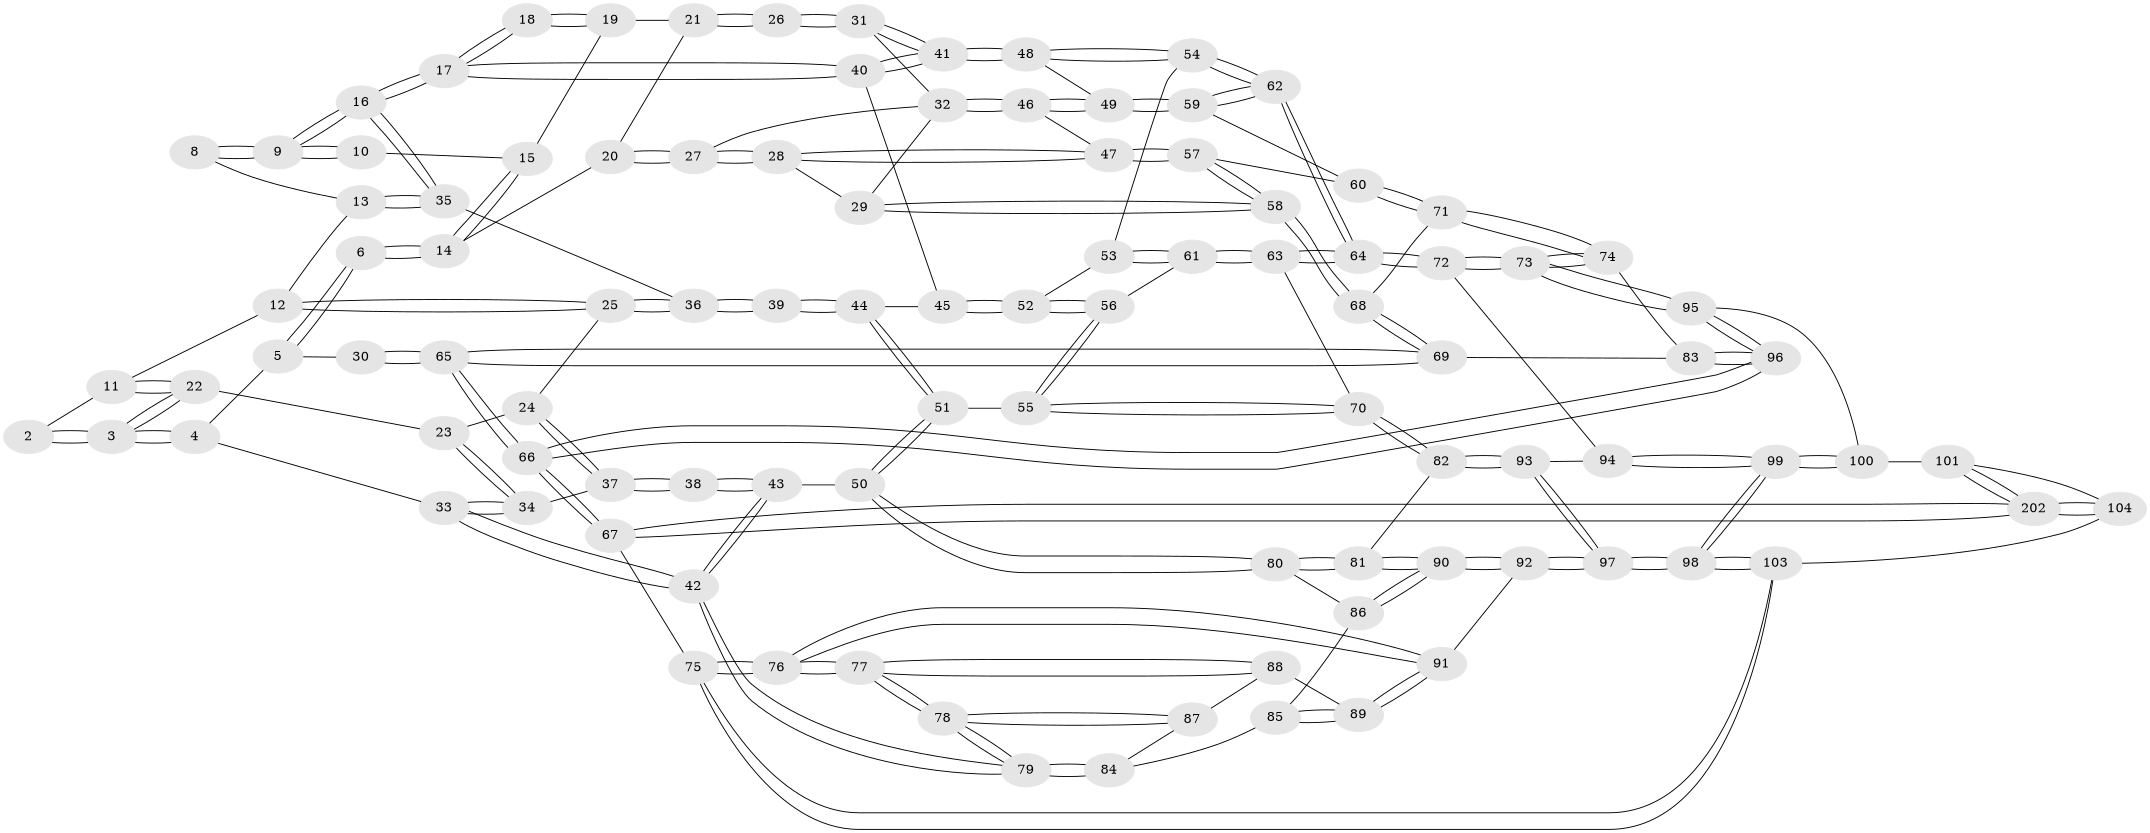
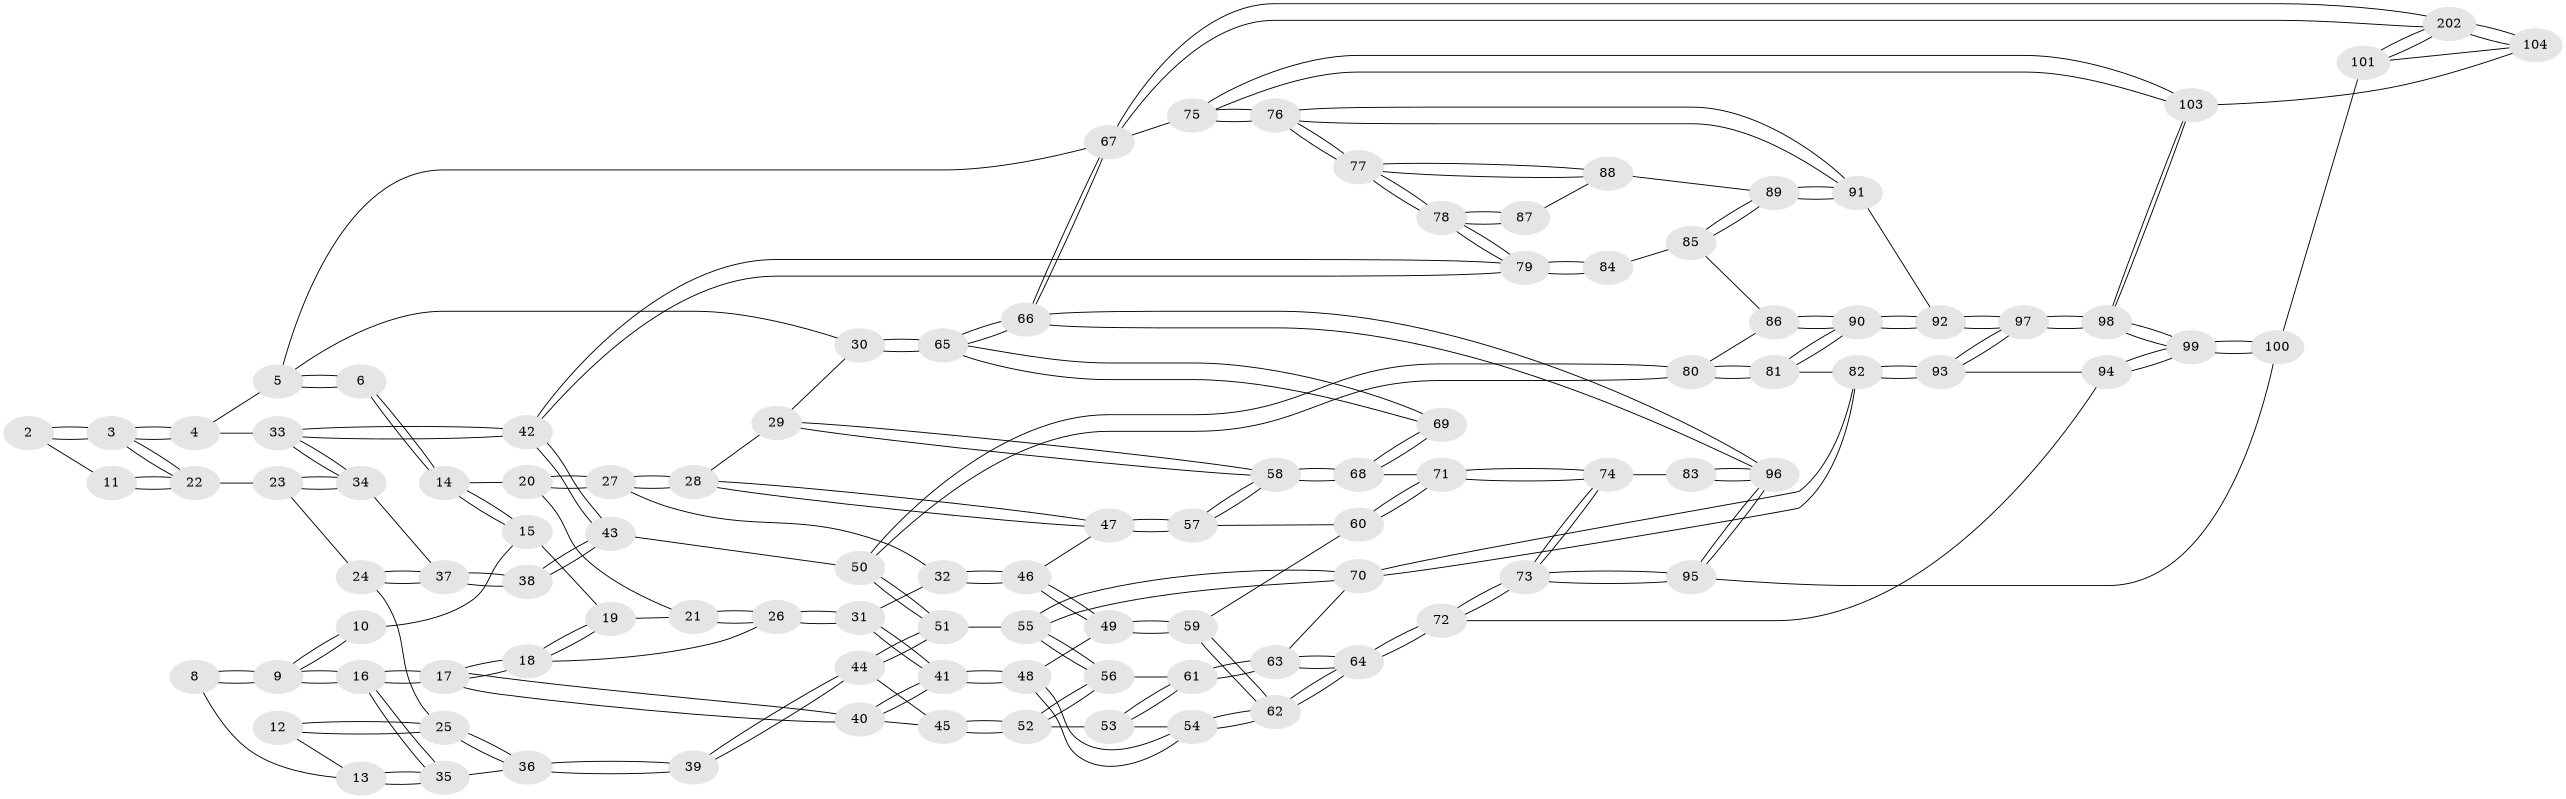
edge "32" -- "29": now "30" -- "29"
edge "67" -- "5": added
edge "12" -- "11": removed
edge "69" -- "83": removed
edge "26" -- "18": added
edge "87" -- "84": removed
